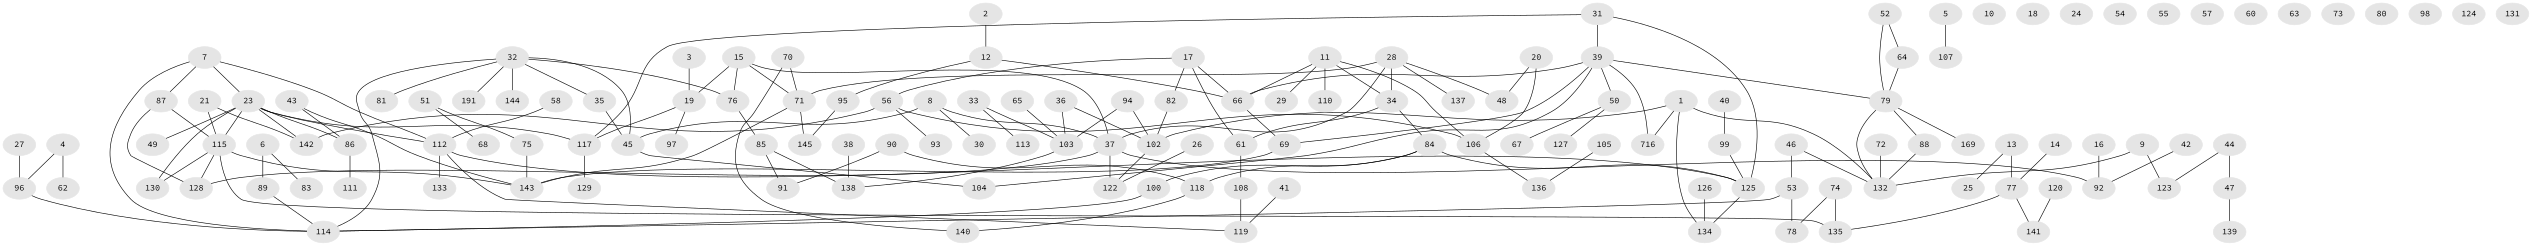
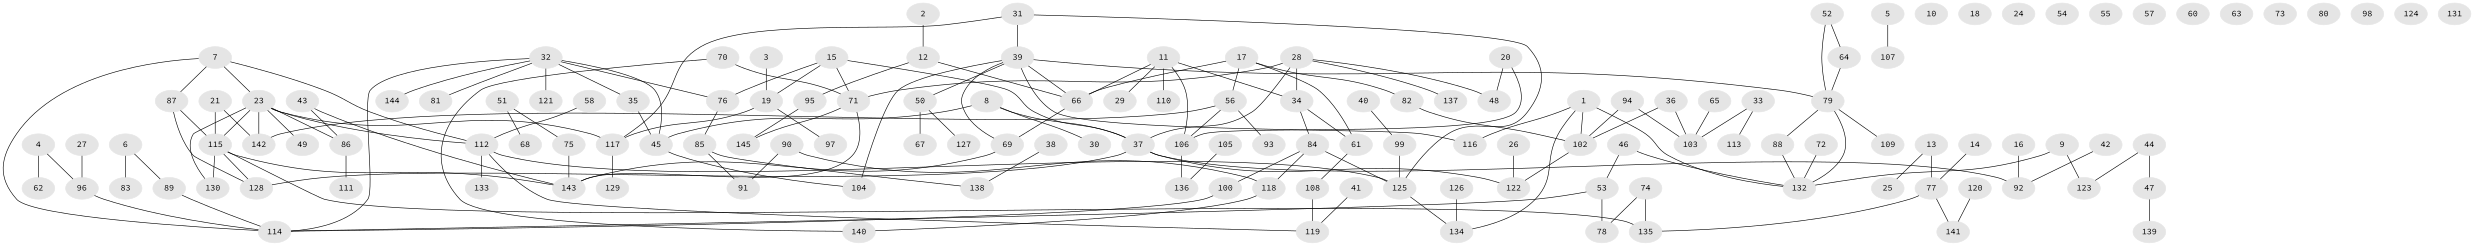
node "191": label "191" -> "121"
node "716": label "716" -> "116"
node "169": label "169" -> "109"
edge "103" -- "138": removed
